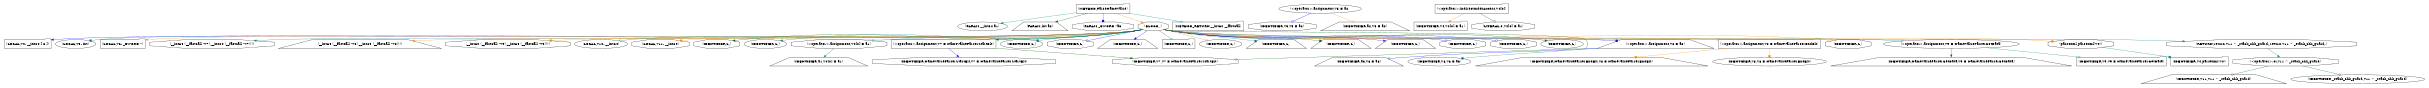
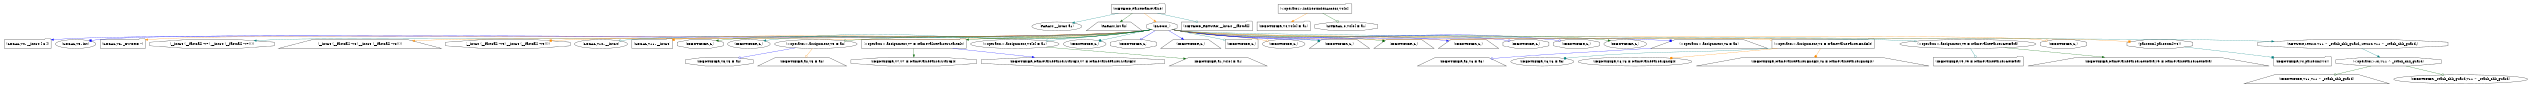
node "(PARAM,_QWORD *a3)": removed
edge "(BLOCK,,)" -> "(IDENTIFIER,v7,v7 = NameValueParserStartElt)": now "(BLOCK,,)" -> "(<operator>.assignment,v5 = a2)"
edge "(BLOCK,,)" -> "(LOCAL,v5: int)": color teal -> blue
node "(LOCAL,v11: __int64)": shape octagon -> folder
node "(<operator>.assignment,v4[0] = a1)": shape octagon -> ellipse
edge "(<operator>.assignment,v4[0] = a1)" -> "(IDENTIFIER,a1,v4[0] = a1)": color teal -> darkgreen
edge "(<operator>.assignment,v6 = a3)" -> "(IDENTIFIER,v6,v6 = a3)": now "(<operator>.assignment,v8 = NameValueParserEndElt)" -> "(IDENTIFIER,v6,v6 = a3)"
